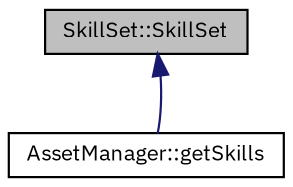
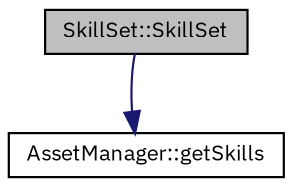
edge "AssetManager::getSkills" -> "SkillSet::SkillSet": reversed
